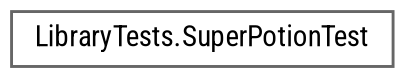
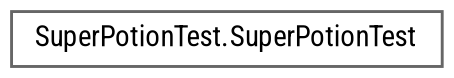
node "LibraryTests.SuperPotionTest": label "LibraryTests.SuperPotionTest" -> "SuperPotionTest.SuperPotionTest"
